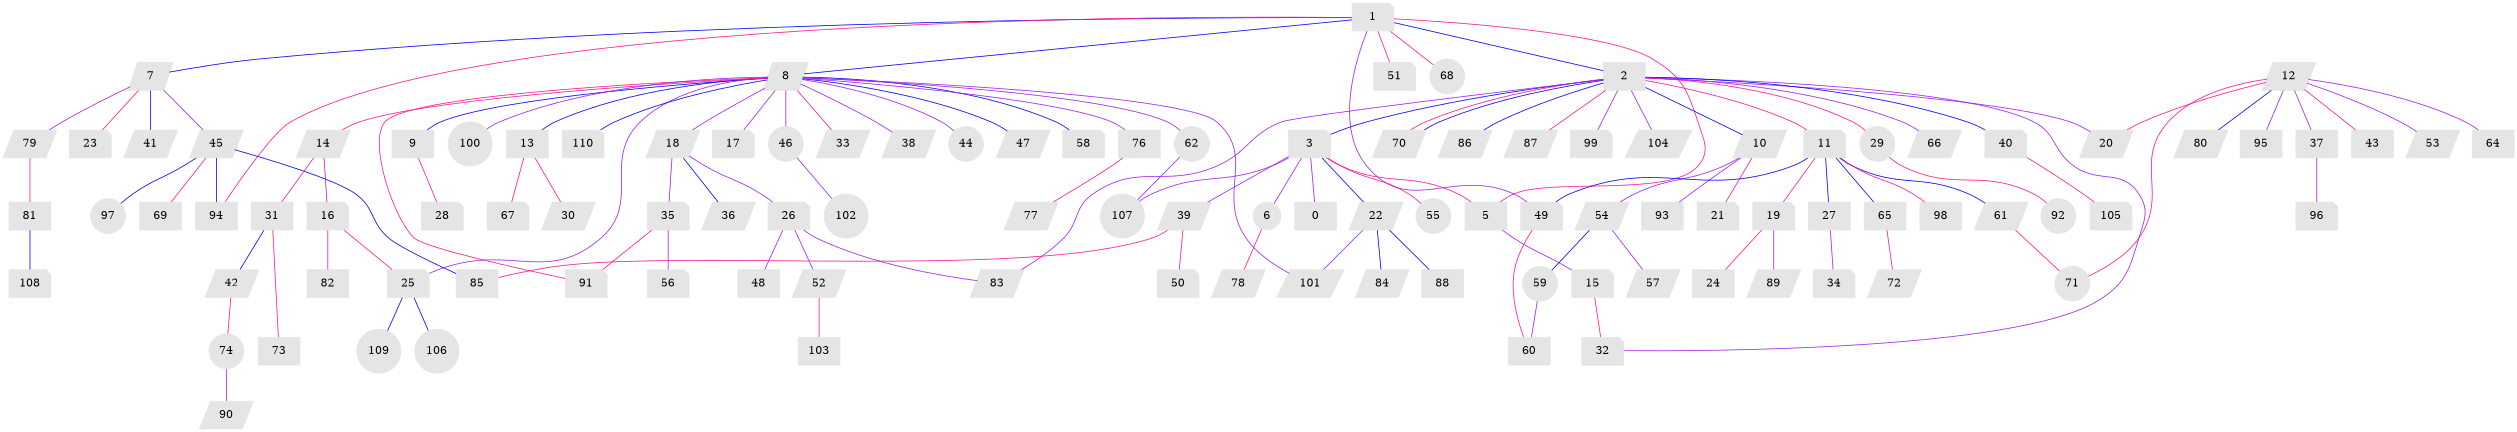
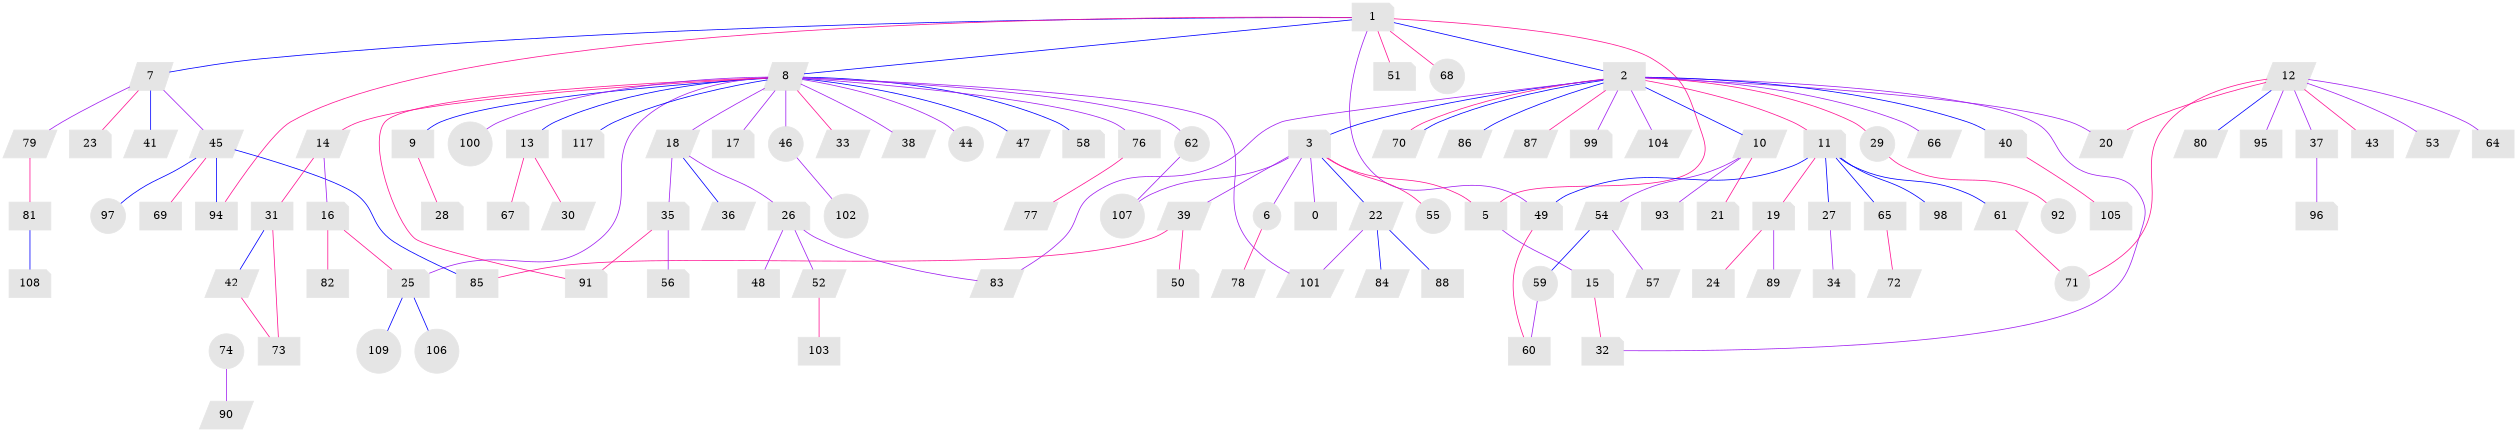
node "110": label "110" -> "117"
edge "11" -- "98": color deeppink -> blue
edge "42" -- "74": now "42" -- "73"
